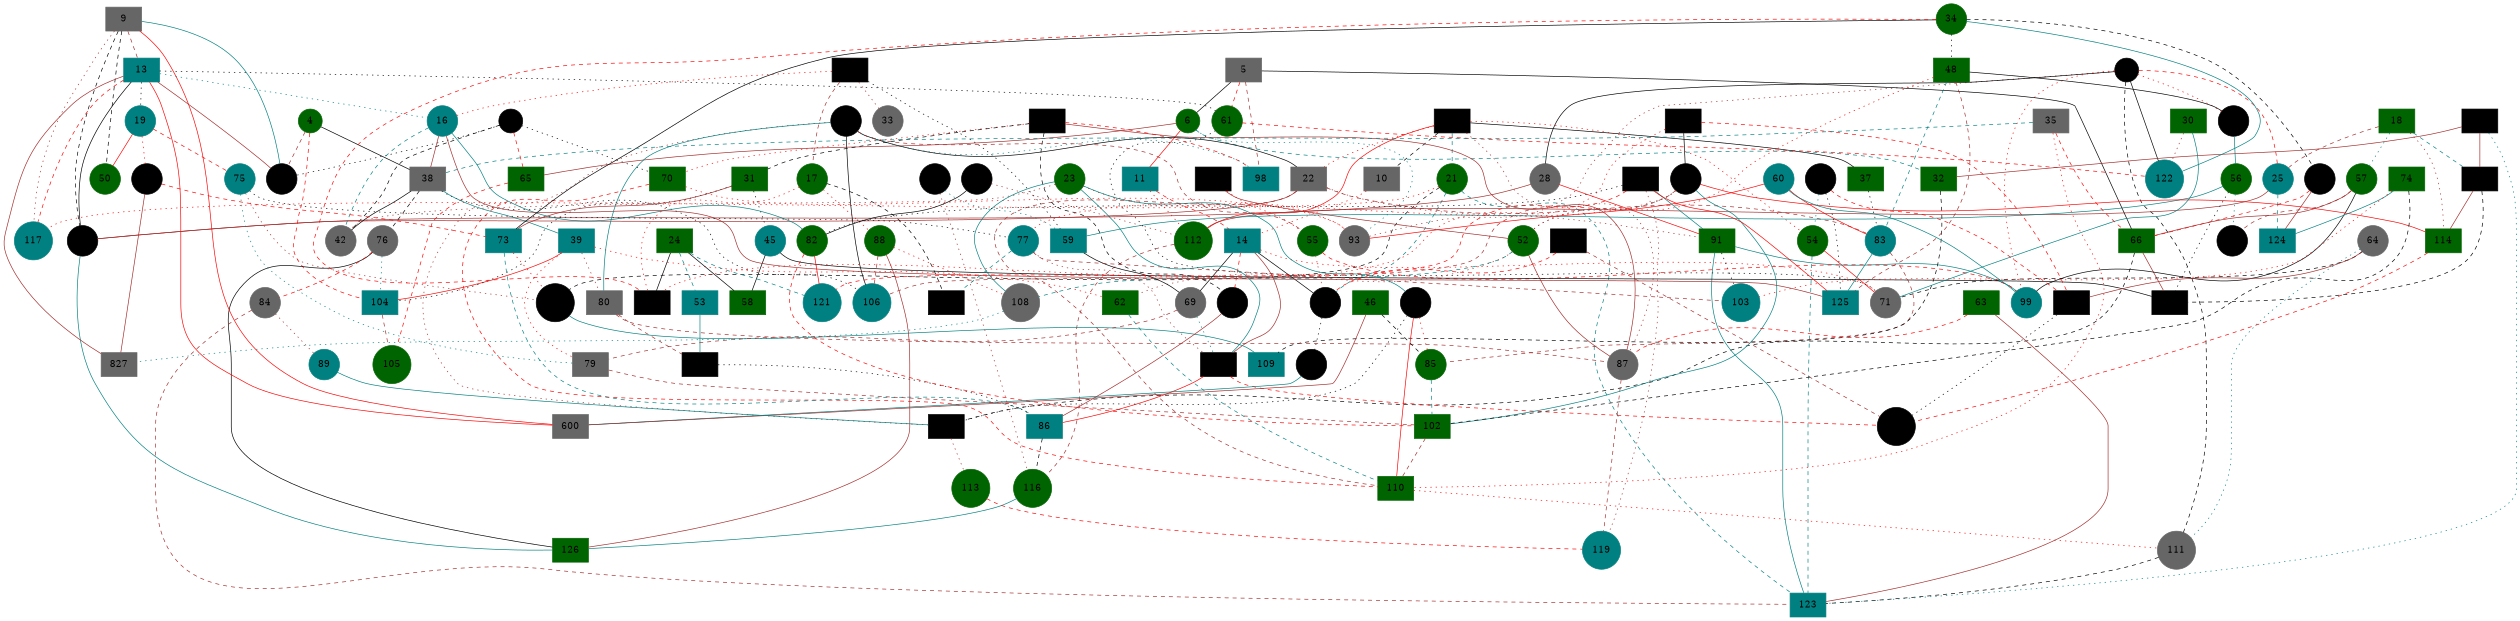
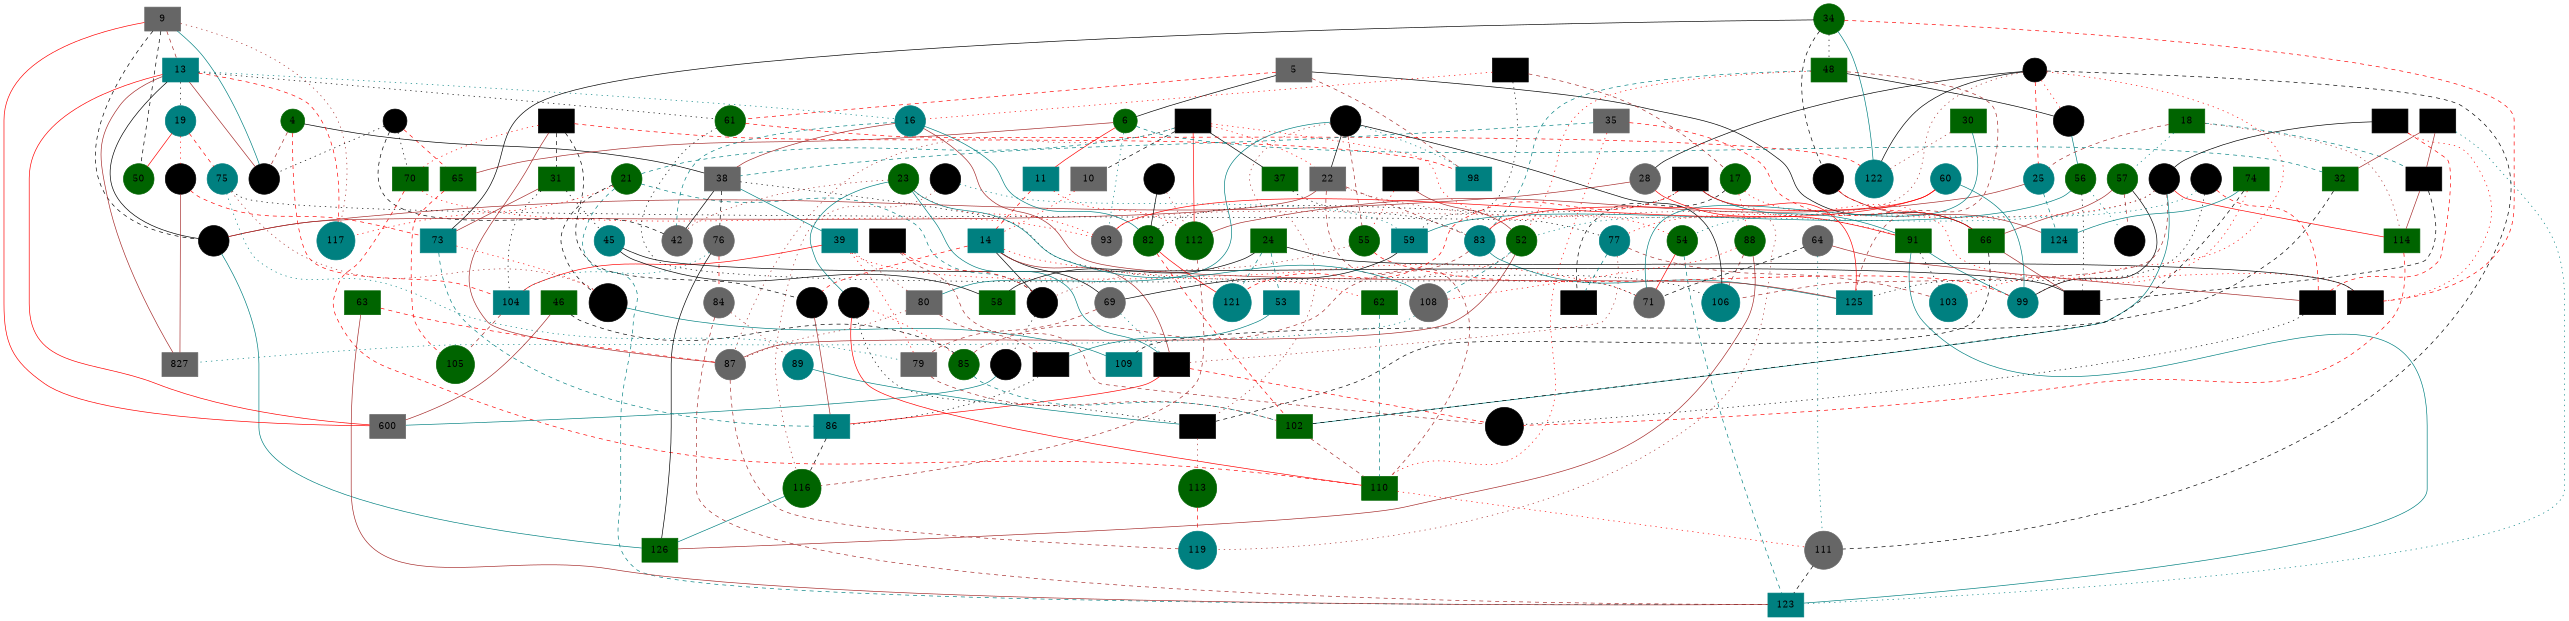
node "33": removed
edge "80" -- "87": style dashed -> dotted
